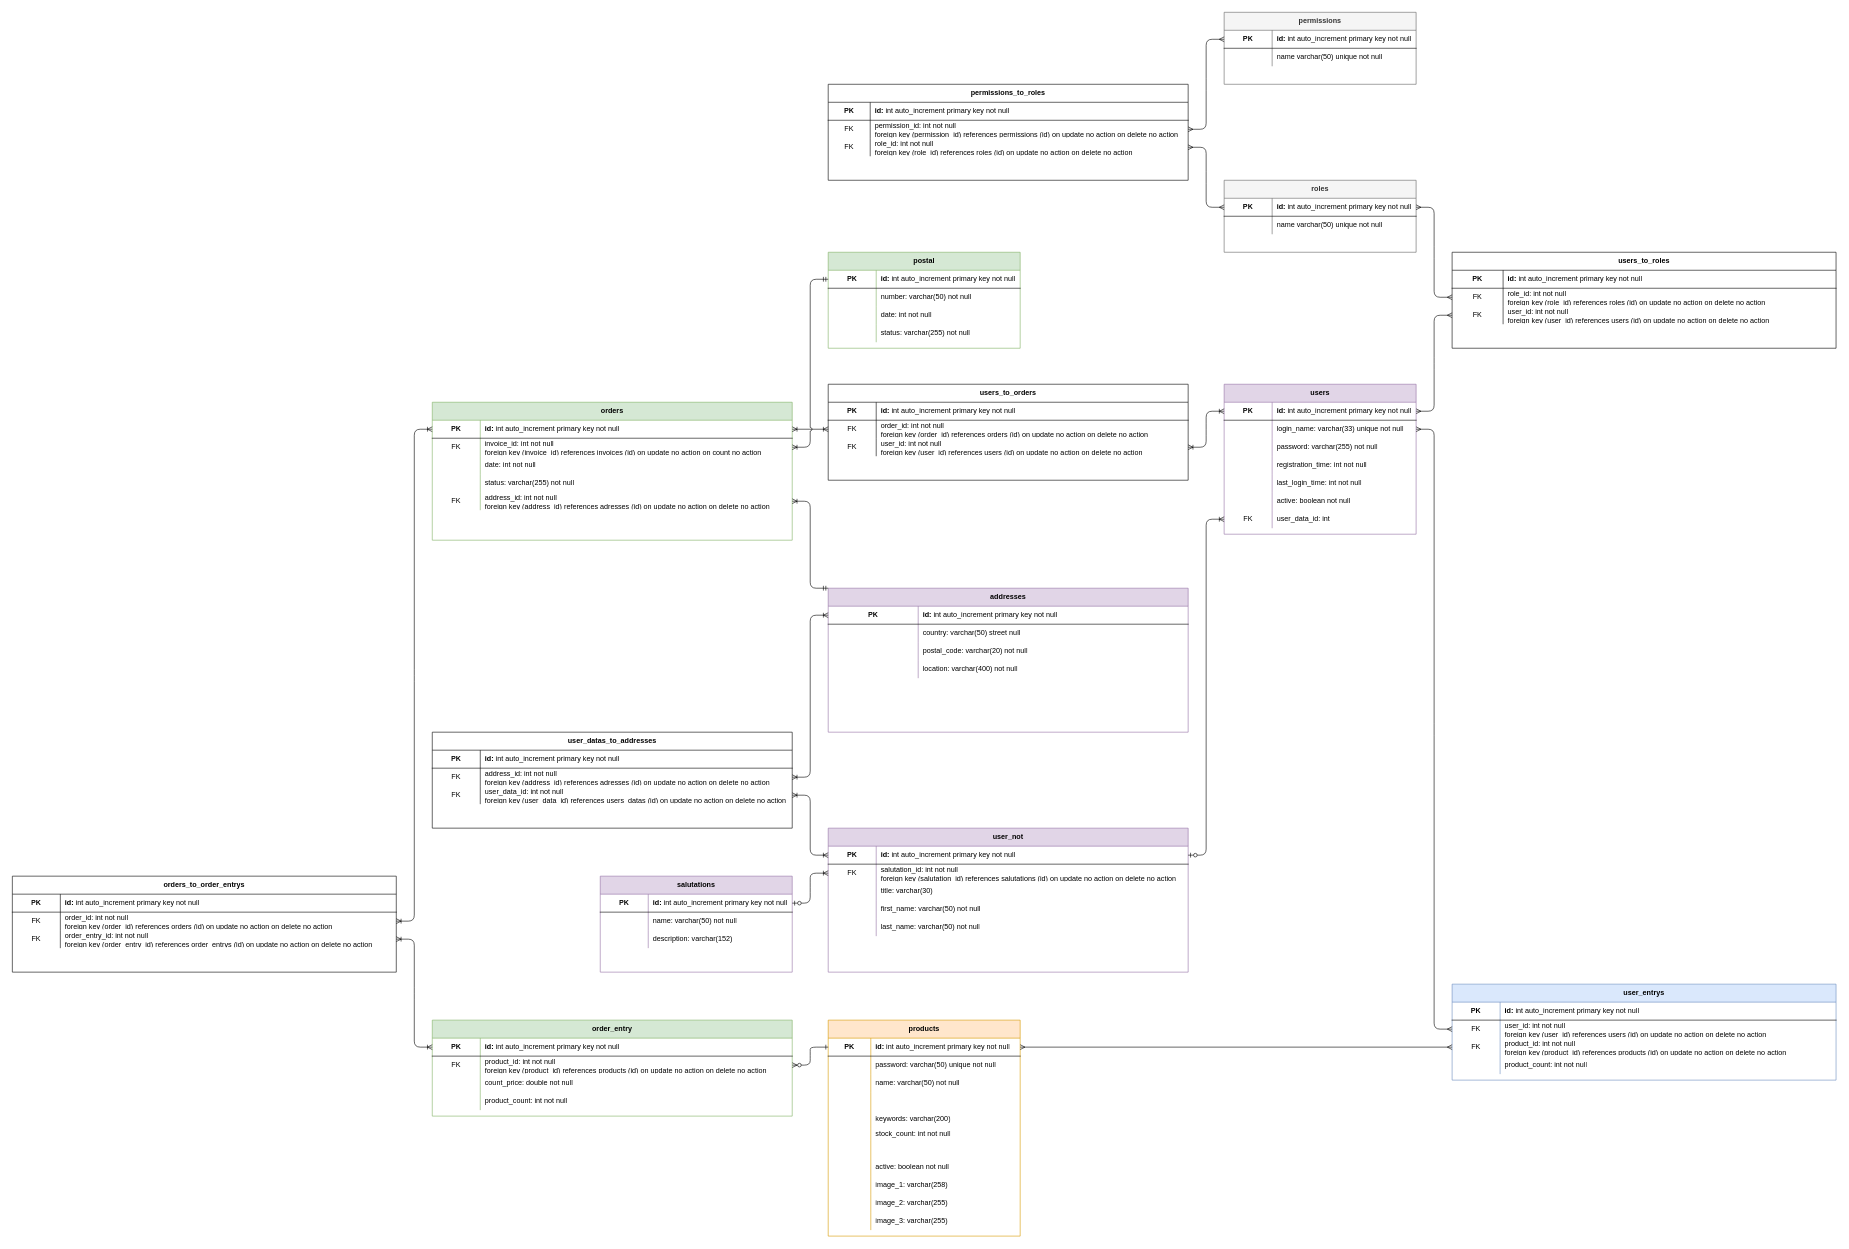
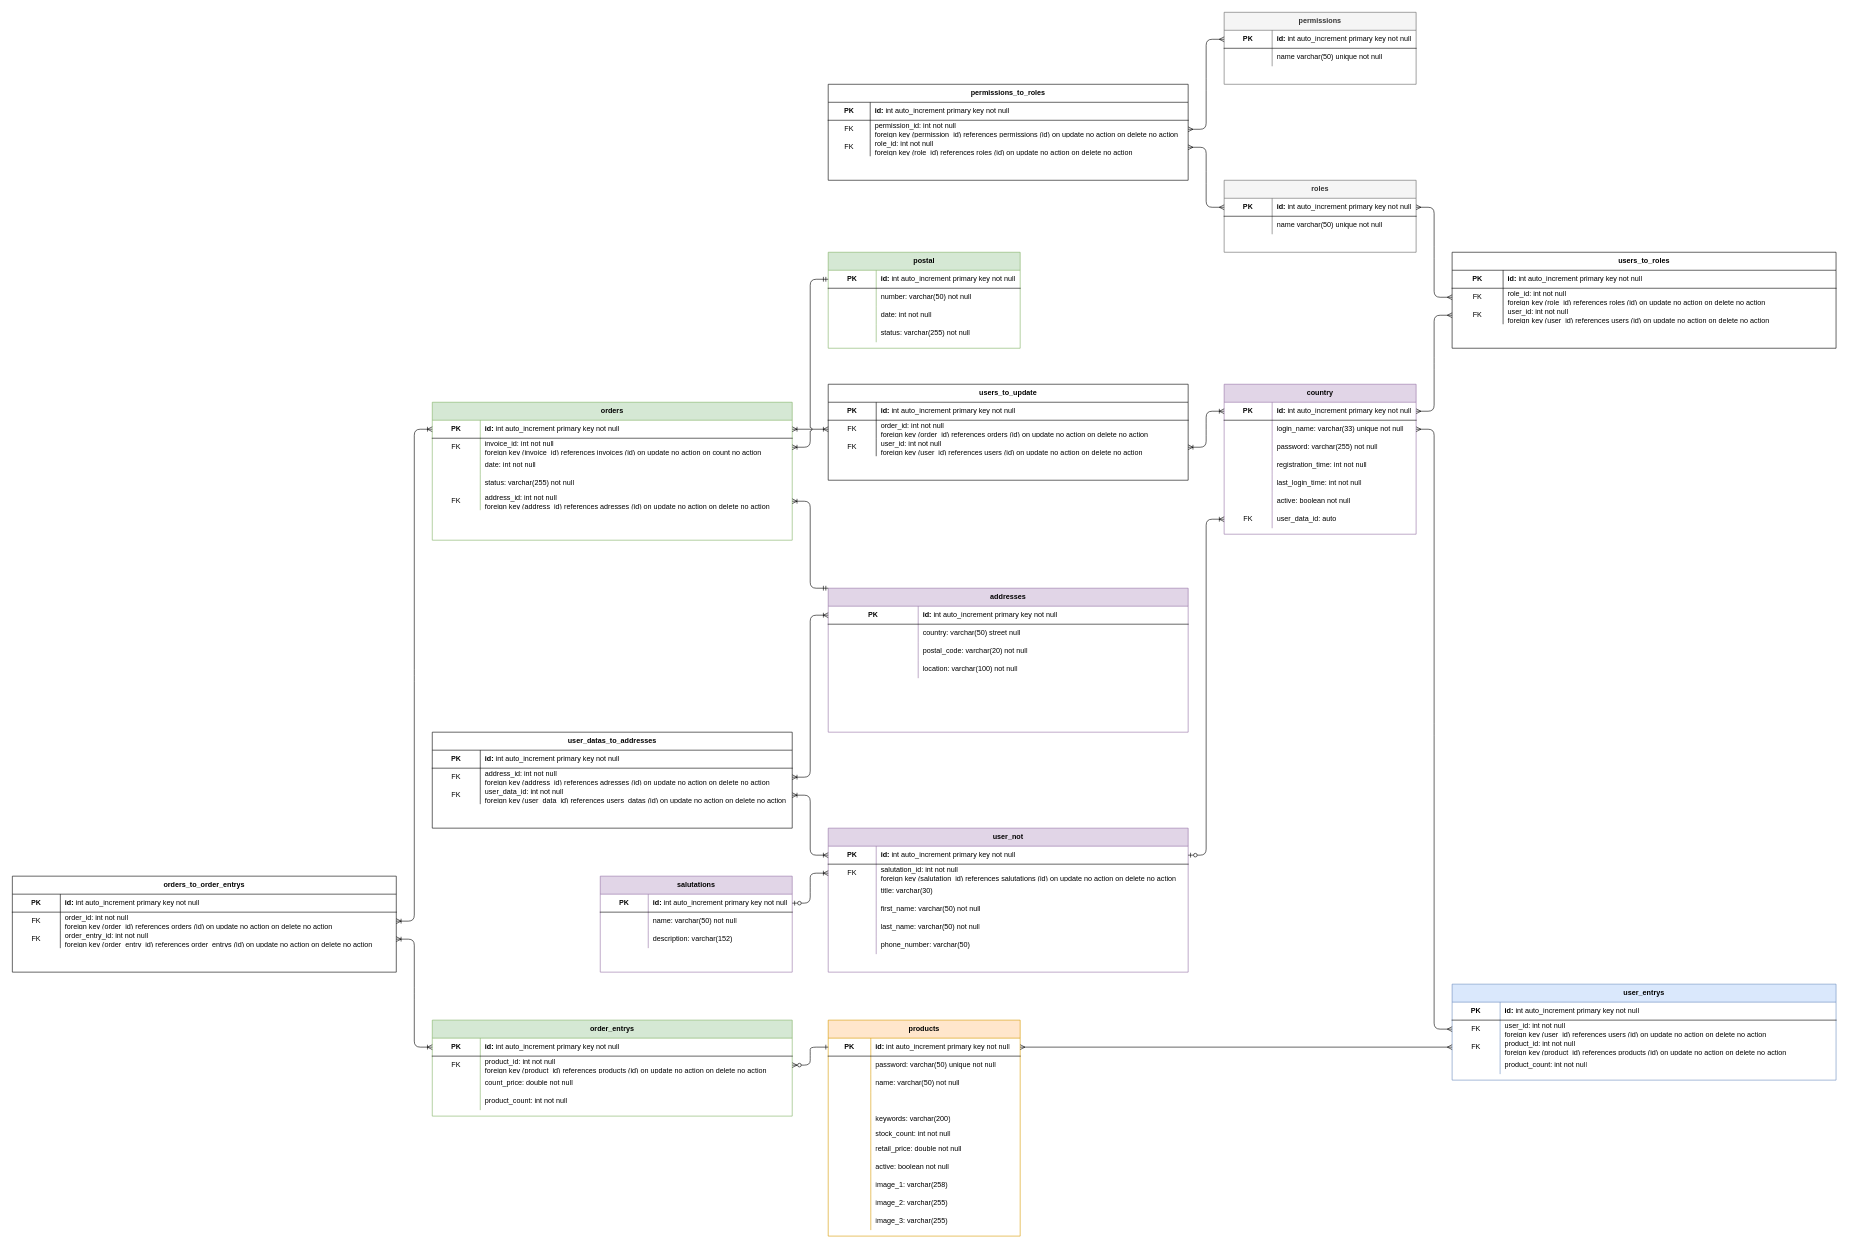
node "users_to_orders": label "users_to_orders" -> "users_to_update"
node "users": label "users" -> "country"
node "user_data_id: int": label "user_data_id: int" -> "user_data_id: auto"
node "location: varchar(400) not null": label "location: varchar(400) not null" -> "location: varchar(100) not null"
node "phone_number: varchar(50)": added
node "order_entry": label "order_entry" -> "order_entrys"
node "retail_price: double not null": added
